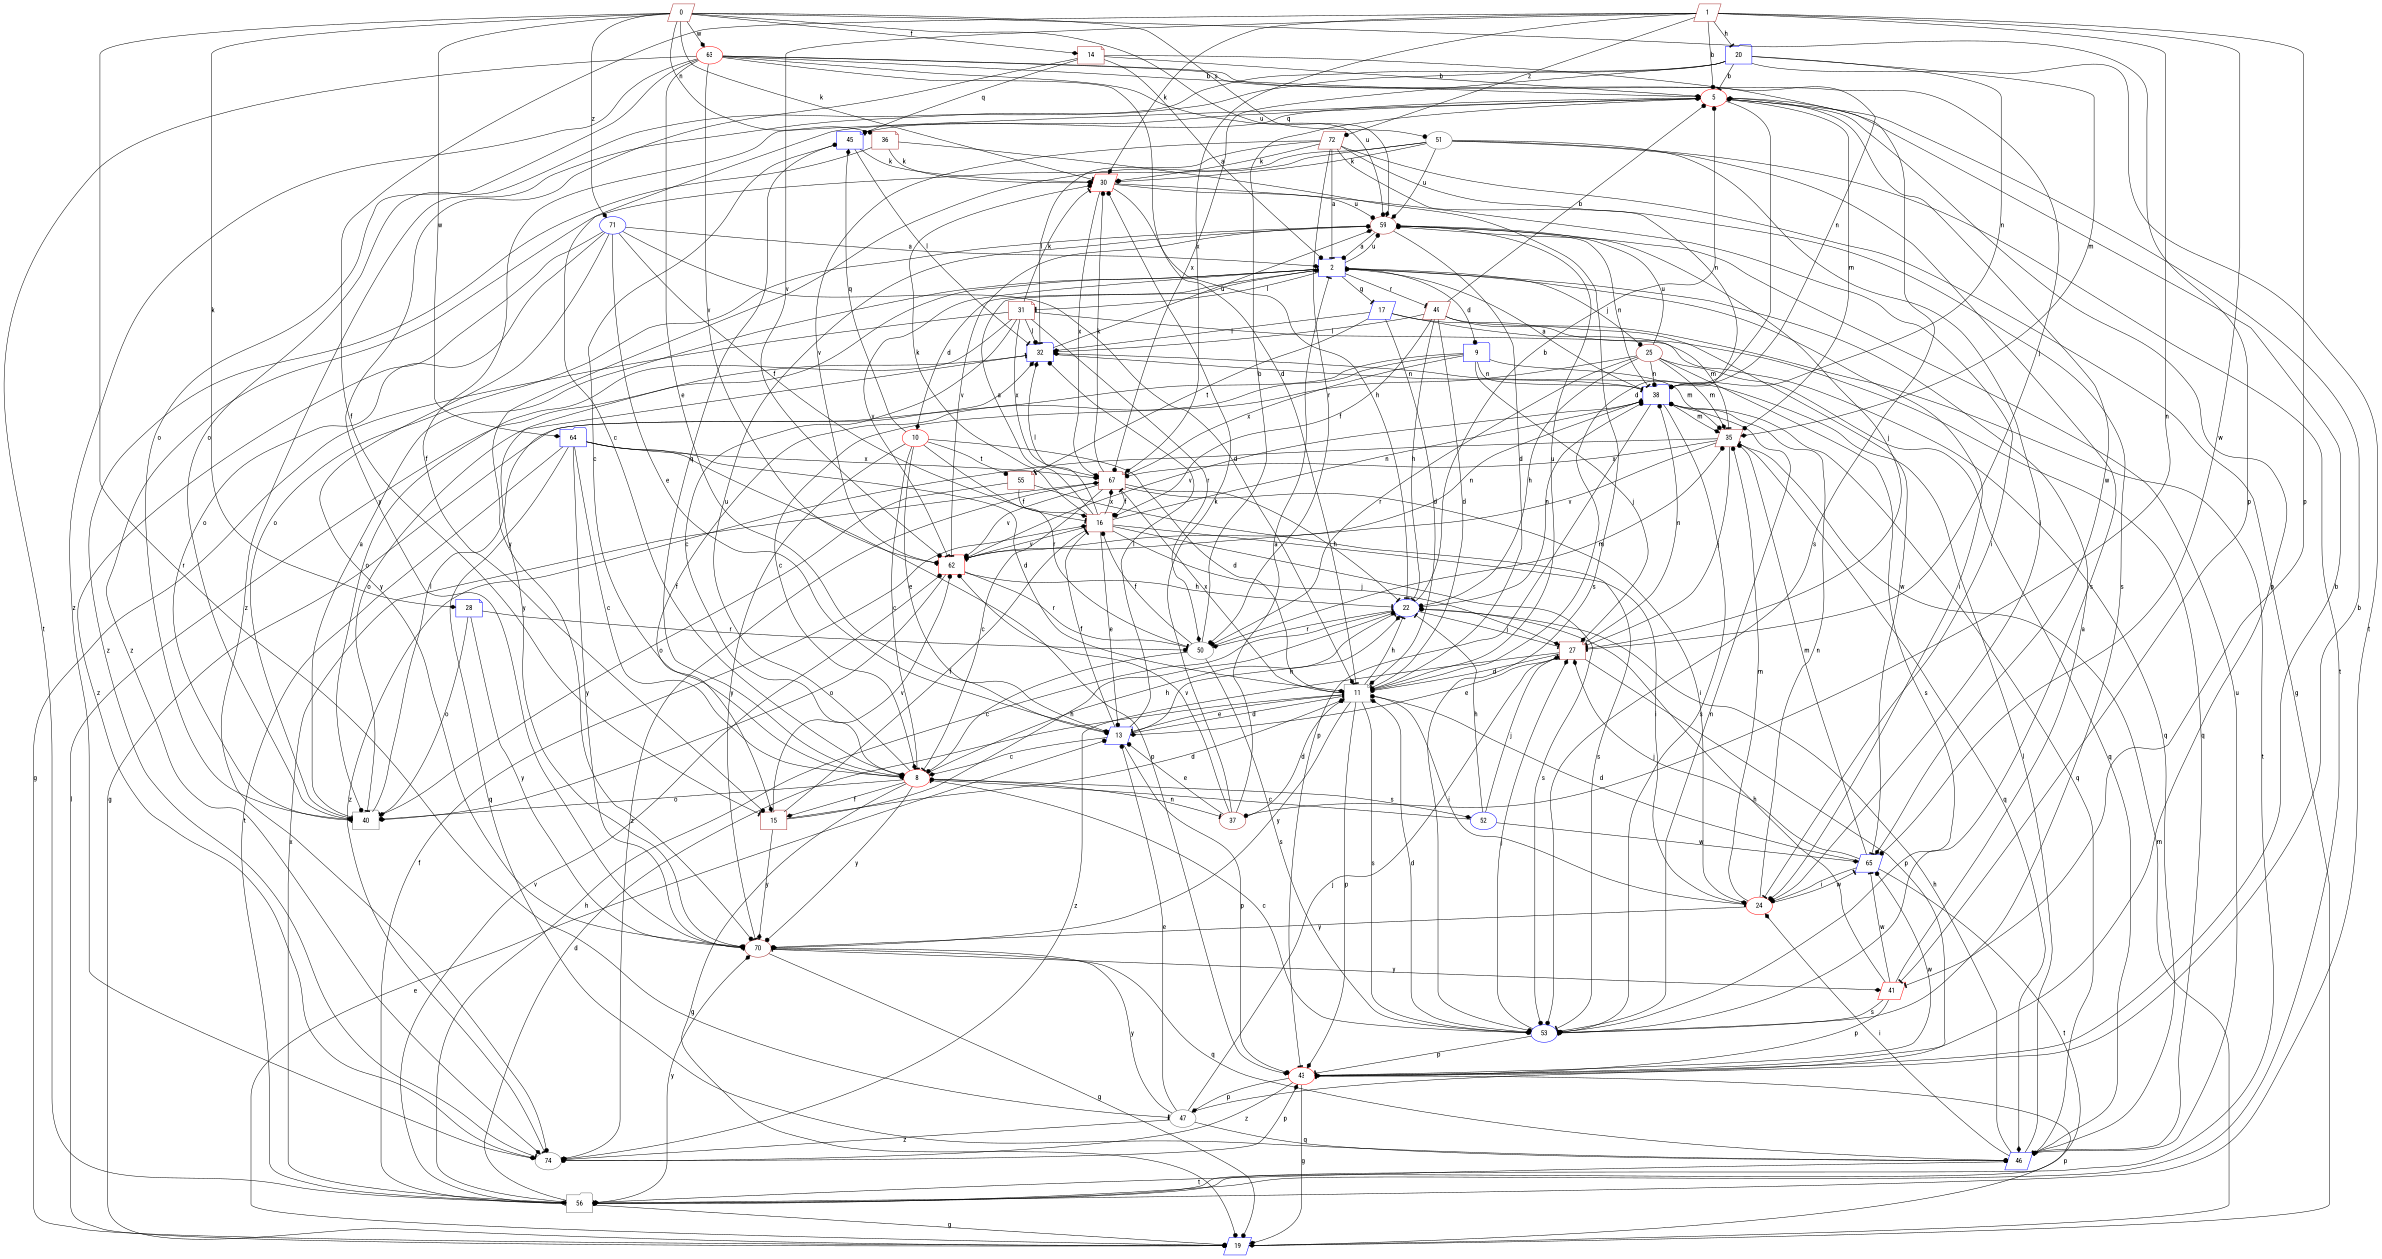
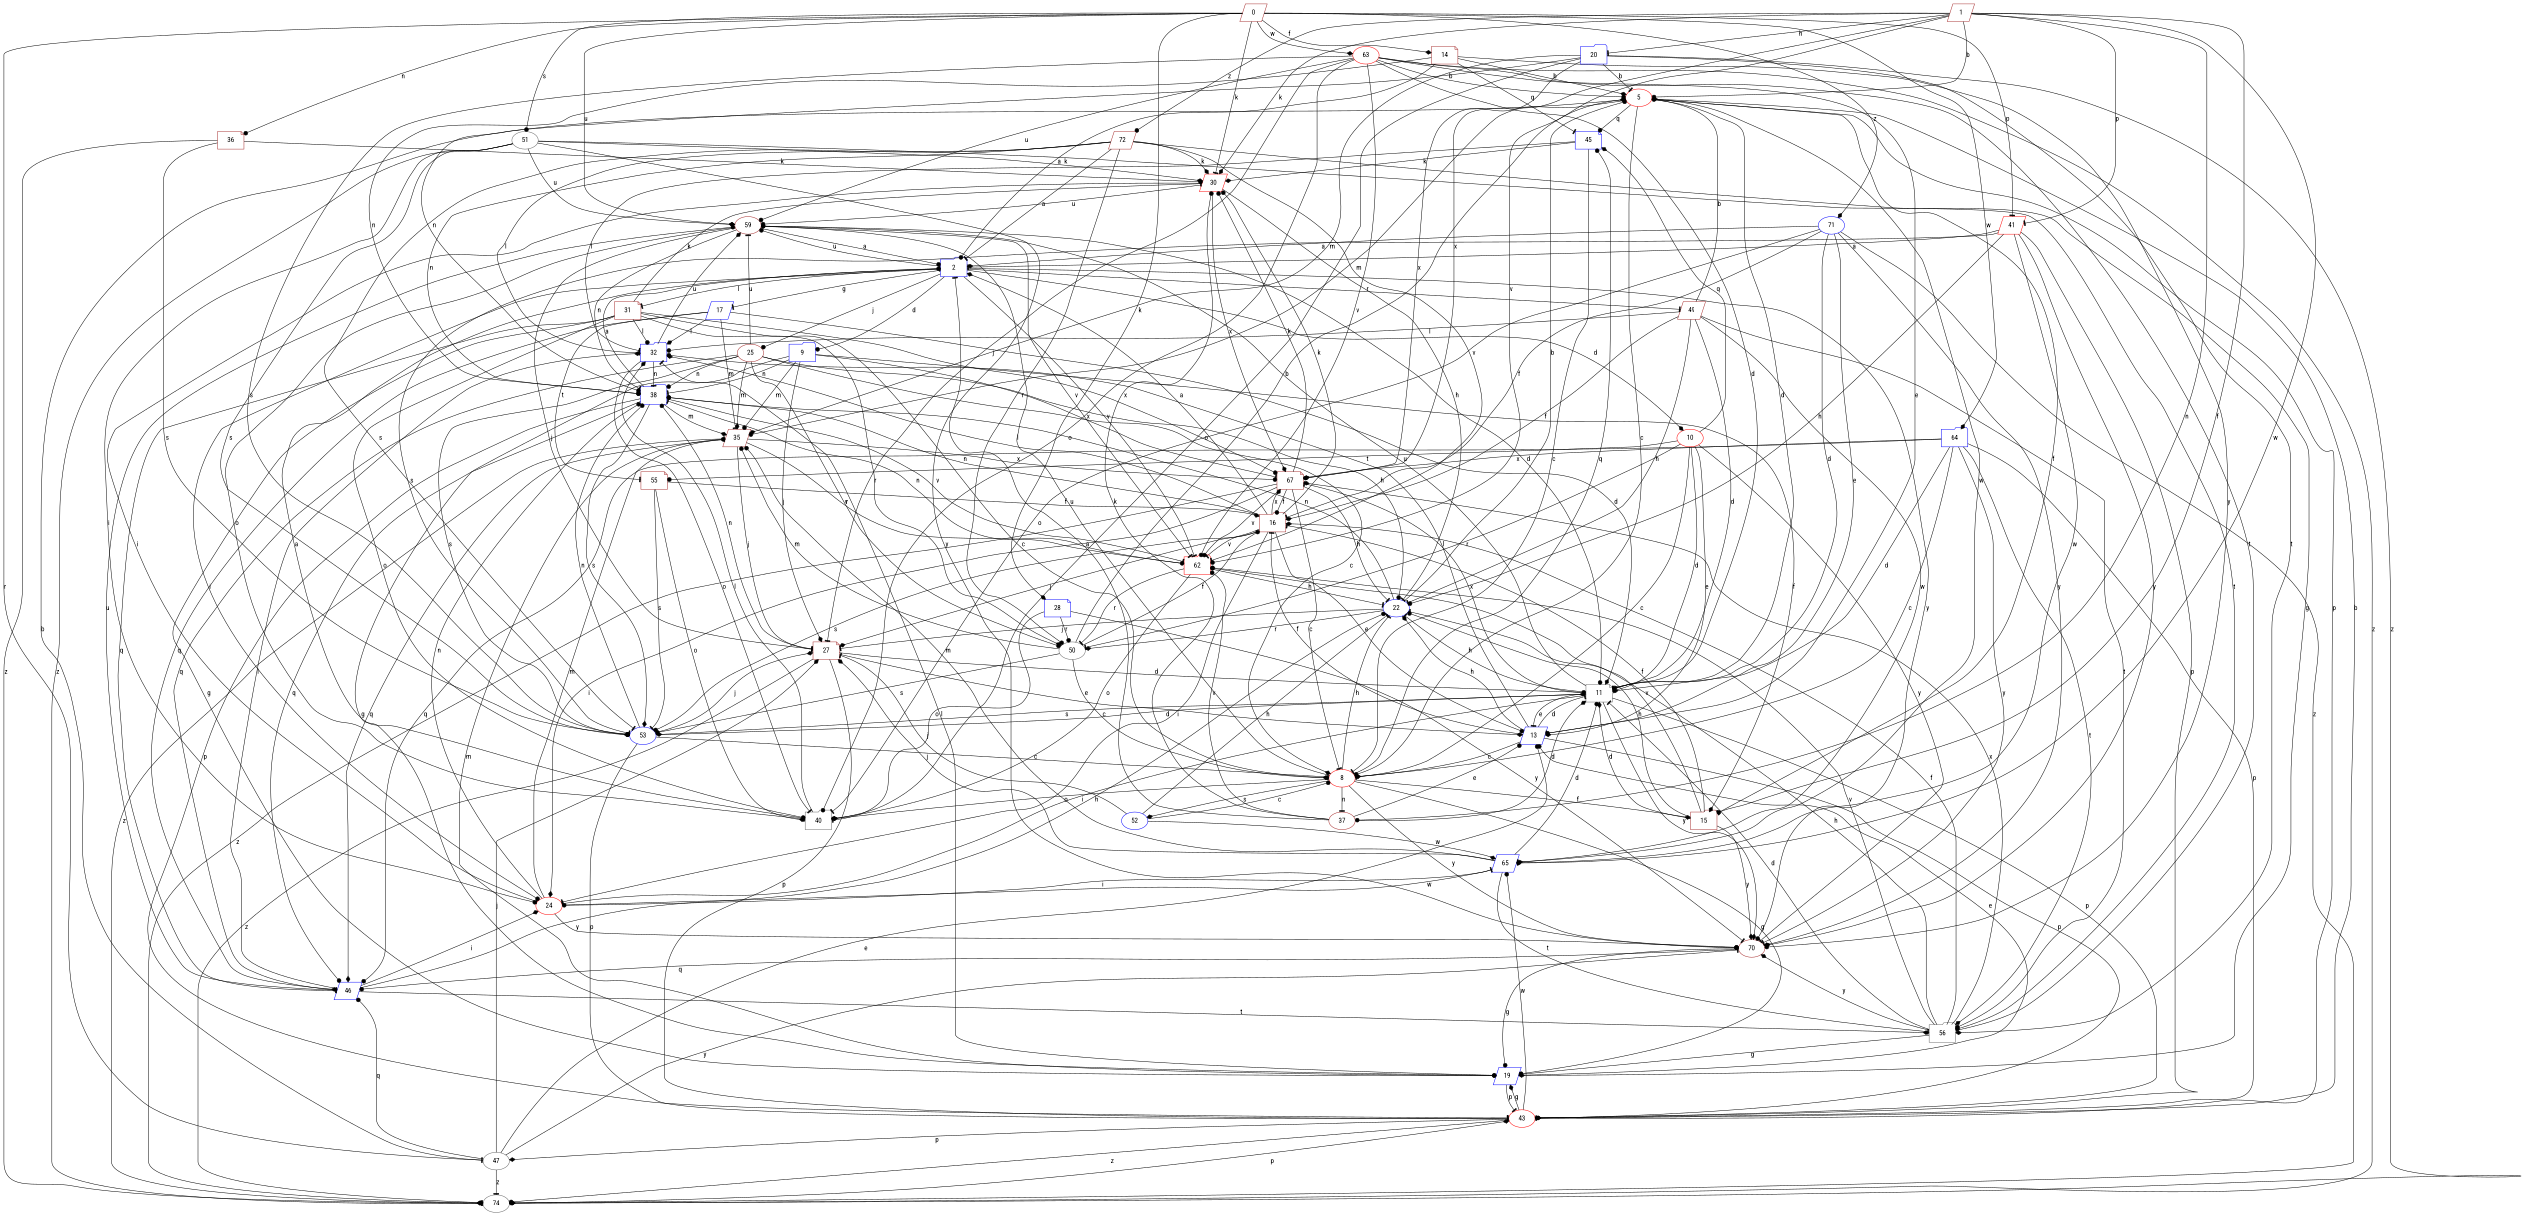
edge "70" -> "41": reversed
